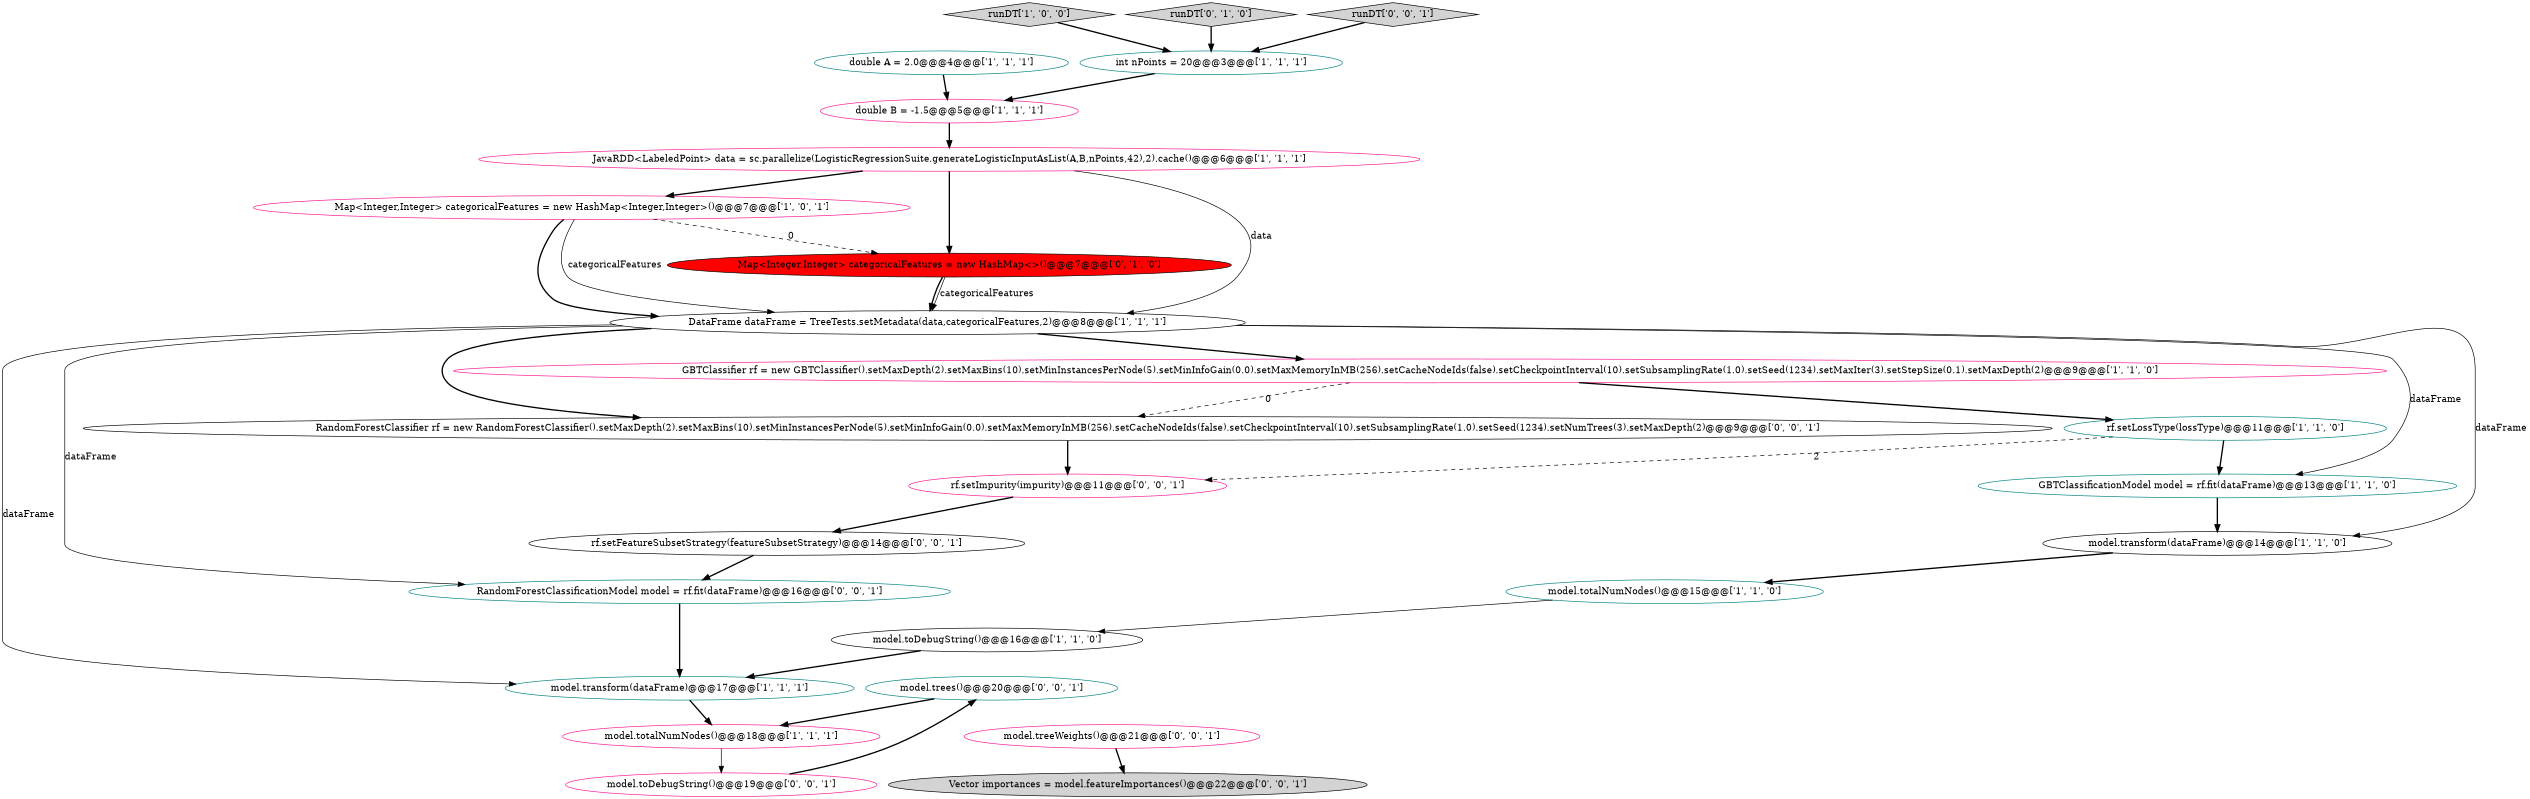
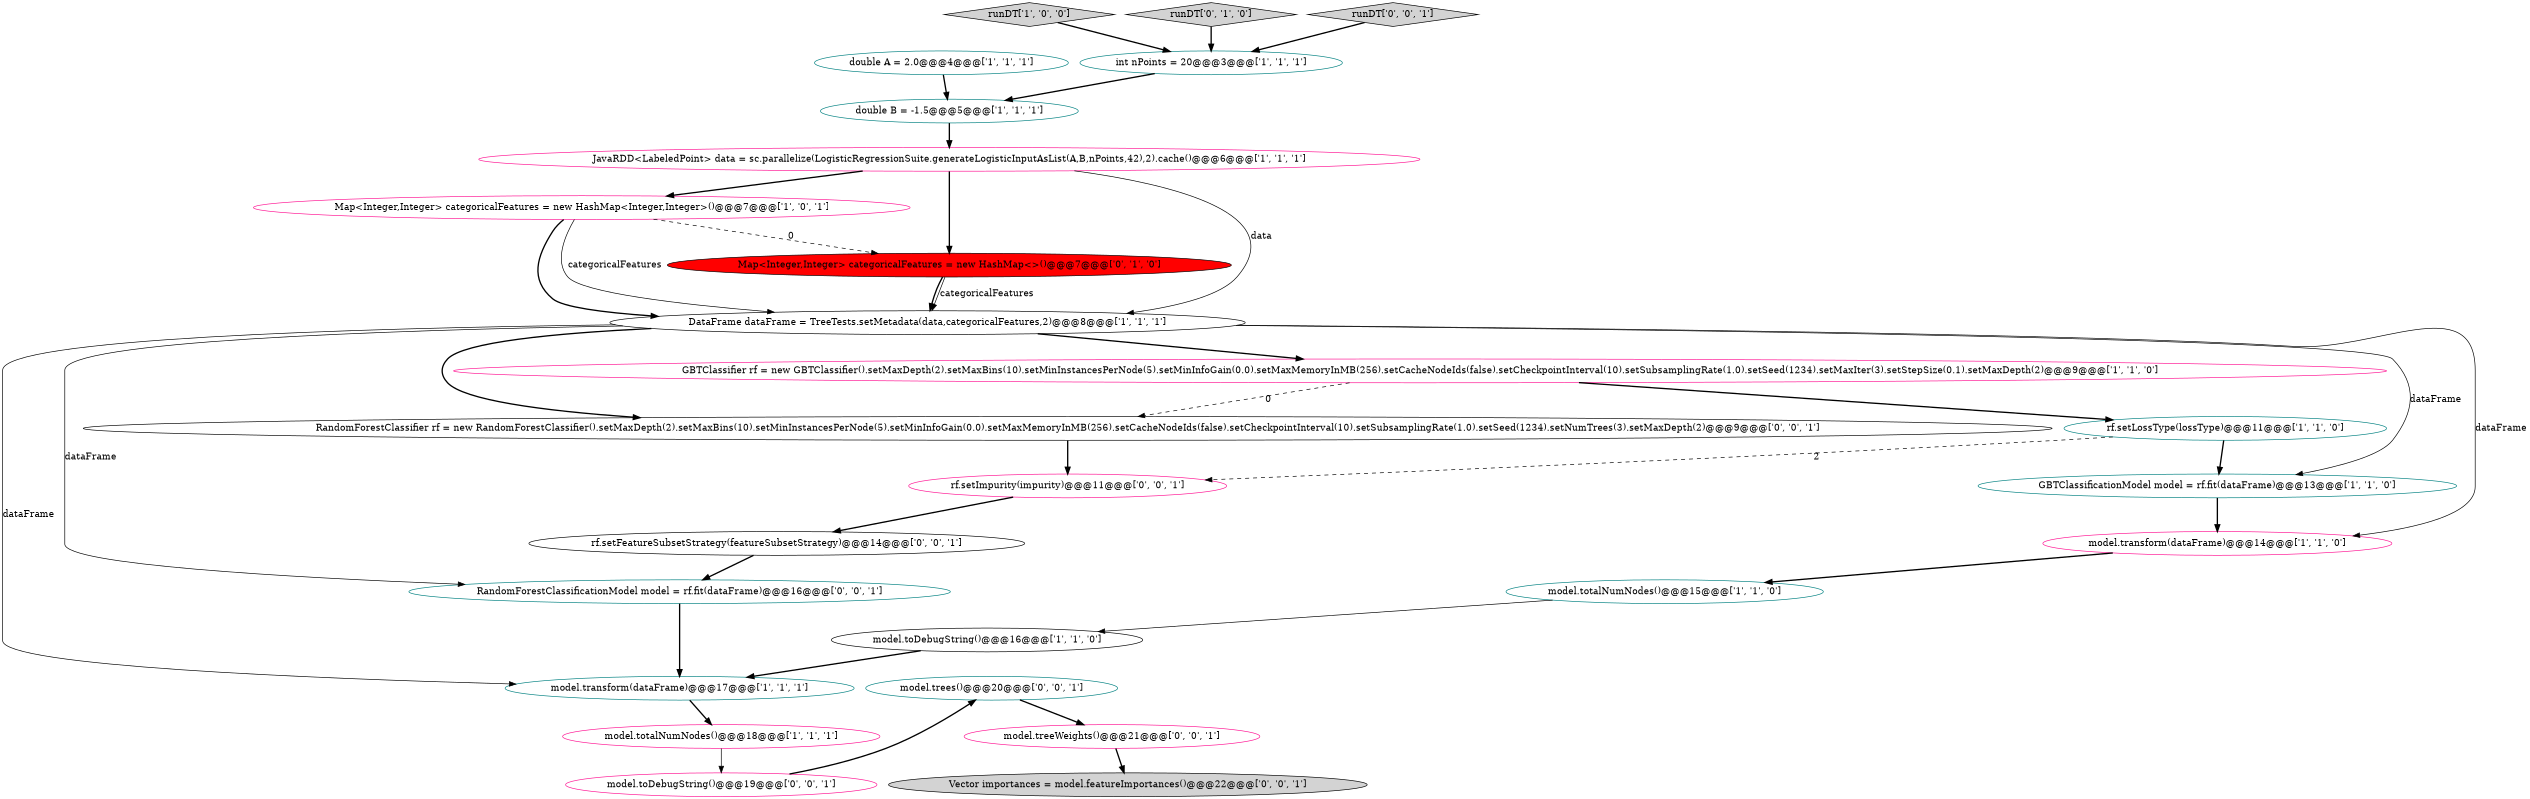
node "double B = -1.5@@@5@@@['1', '1', '1']": color deeppink -> teal
node "model.transform(dataFrame)@@@14@@@['1', '1', '0']": color black -> deeppink
edge "model.trees()@@@20@@@['0', '0', '1']" -> "model.totalNumNodes()@@@18@@@['1', '1', '1']": now "model.trees()@@@20@@@['0', '0', '1']" -> "model.treeWeights()@@@21@@@['0', '0', '1']"
